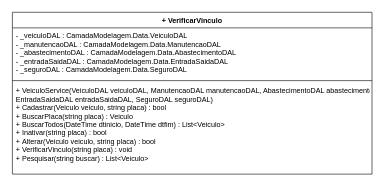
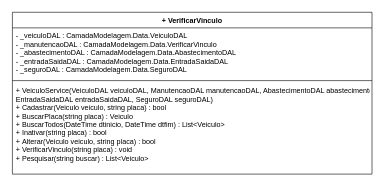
node "- _veiculoDAL : CamadaModelagem.Data.VeiculoDAL - _manutencaoDAL : CamadaModelagem.Data.ManutencaoDAL - _abastecimentoDAL : CamadaModelagem.Data.AbastecimentoDAL - _entradaSaidaDAL : CamadaModelagem.Data.EntradaSaidaDAL - _seguroDAL : CamadaModelagem.Data.SeguroDAL": label "- _veiculoDAL : CamadaModelagem.Data.VeiculoDAL - _manutencaoDAL : CamadaModelagem.Data.ManutencaoDAL - _abastecimentoDAL : CamadaModelagem.Data.AbastecimentoDAL - _entradaSaidaDAL : CamadaModelagem.Data.EntradaSaidaDAL - _seguroDAL : CamadaModelagem.Data.SeguroDAL" -> "- _veiculoDAL : CamadaModelagem.Data.VeiculoDAL - _manutencaoDAL : CamadaModelagem.Data.VerificarVinculo - _abastecimentoDAL : CamadaModelagem.Data.AbastecimentoDAL - _entradaSaidaDAL : CamadaModelagem.Data.EntradaSaidaDAL - _seguroDAL : CamadaModelagem.Data.SeguroDAL"
